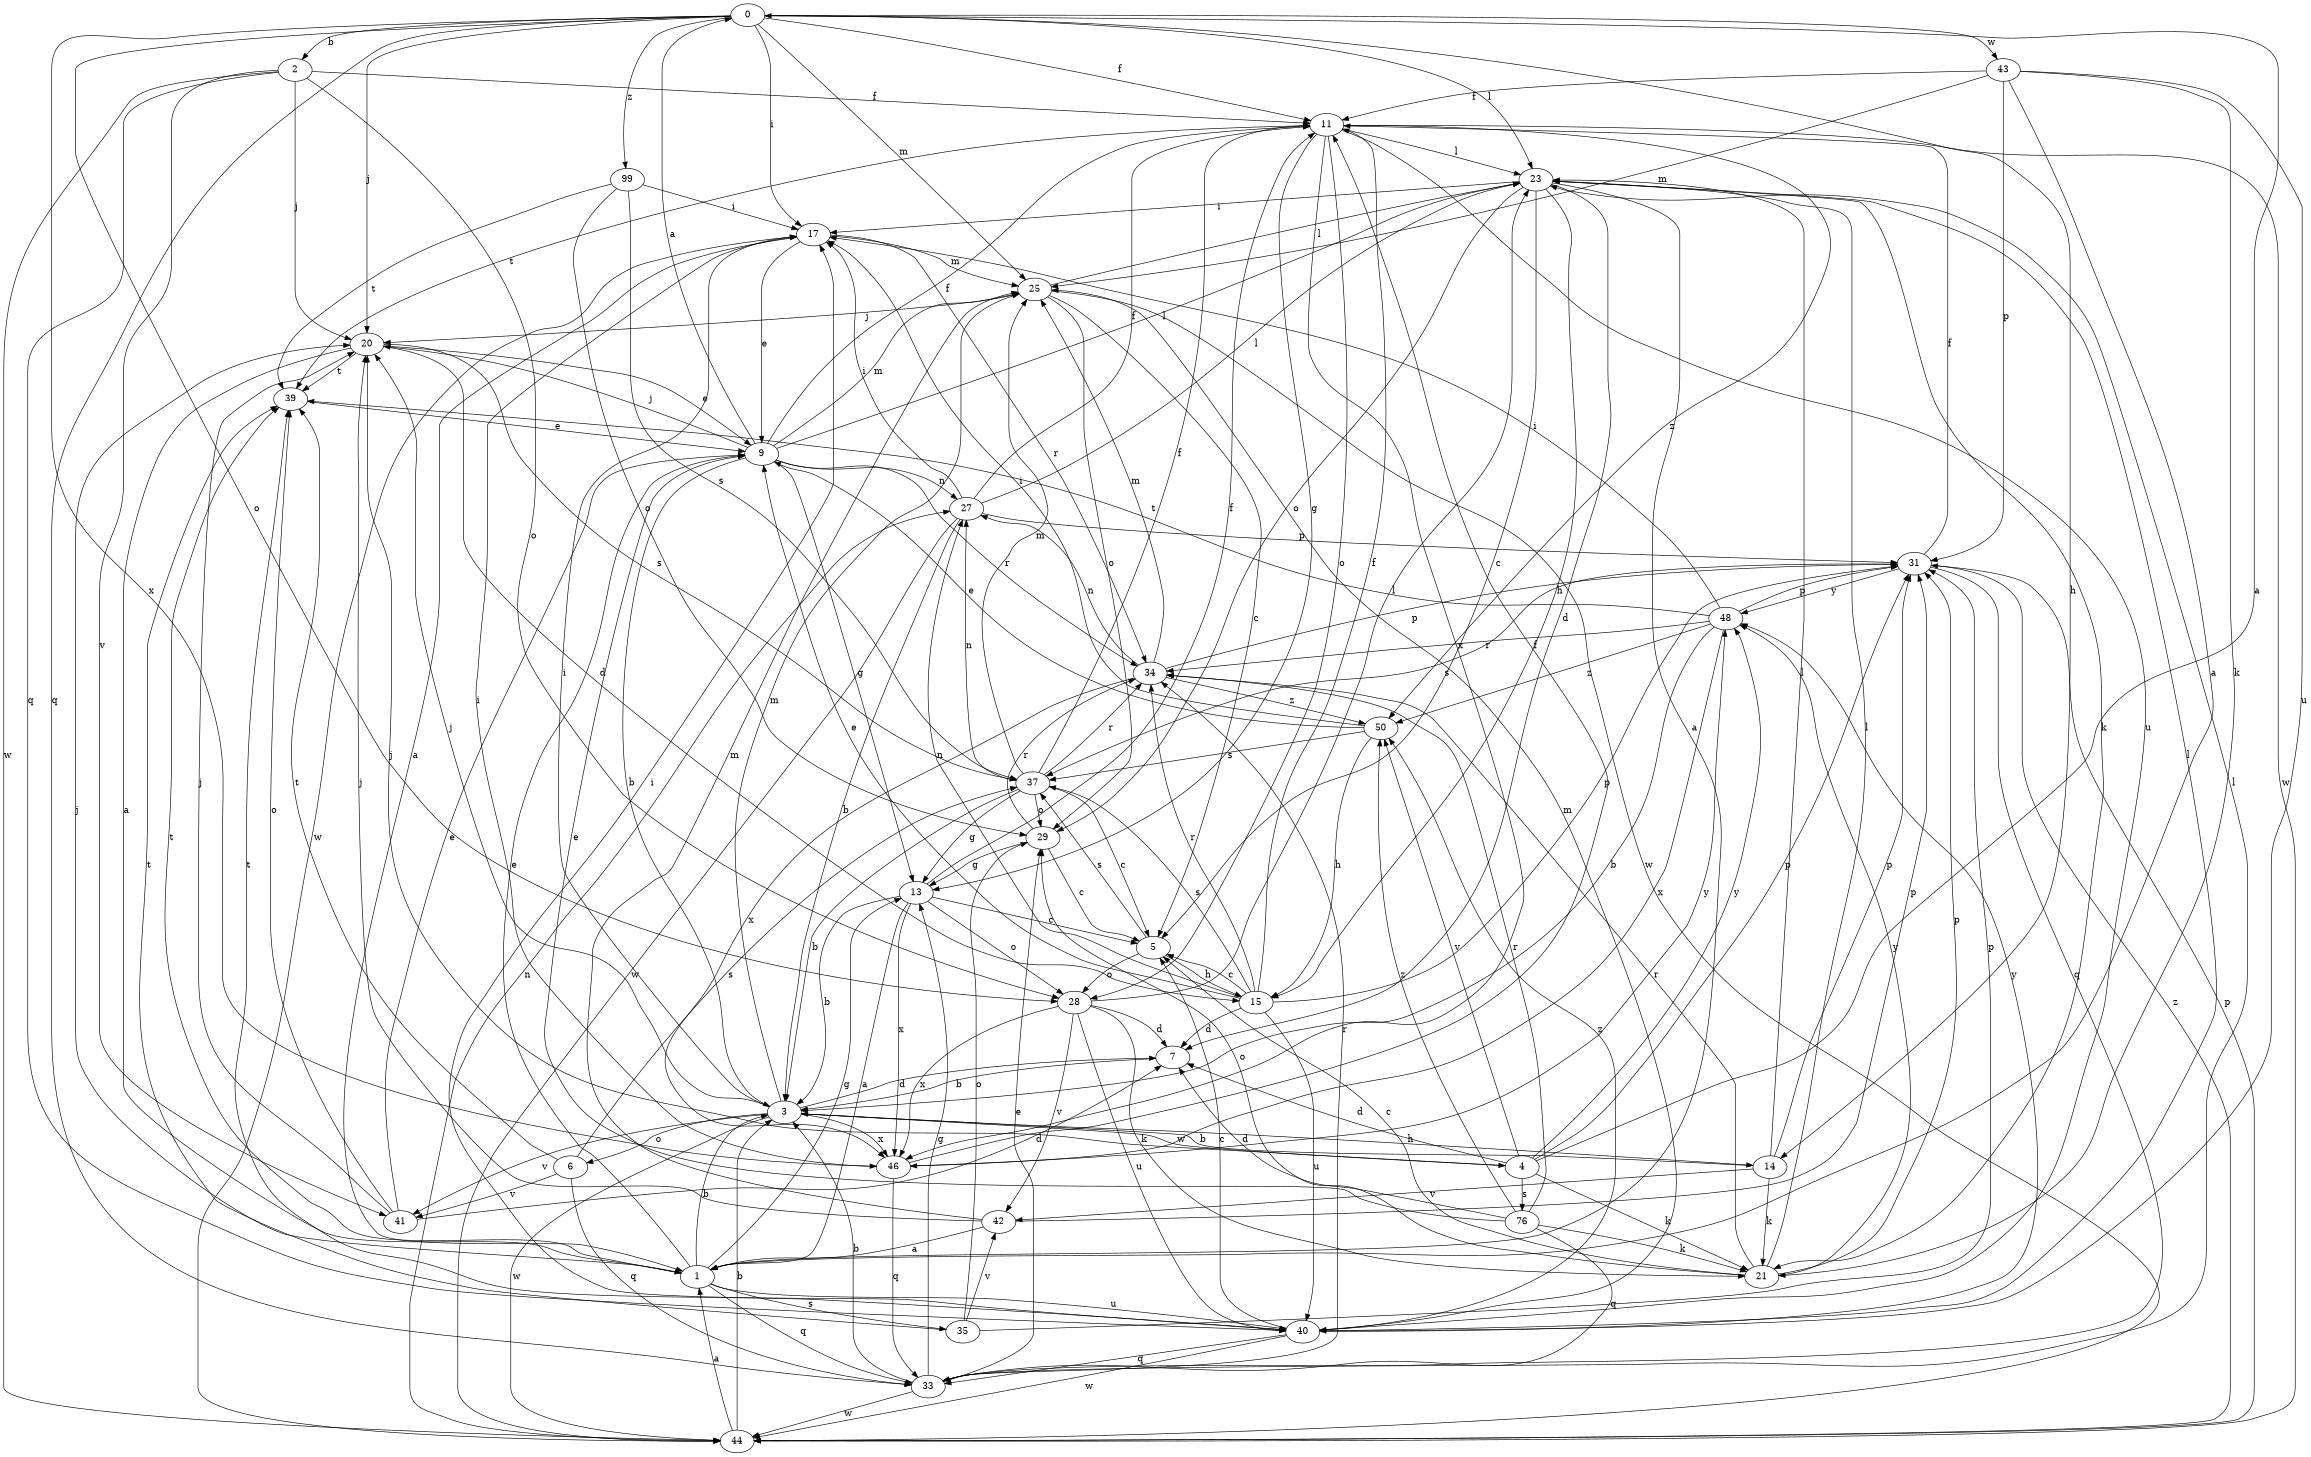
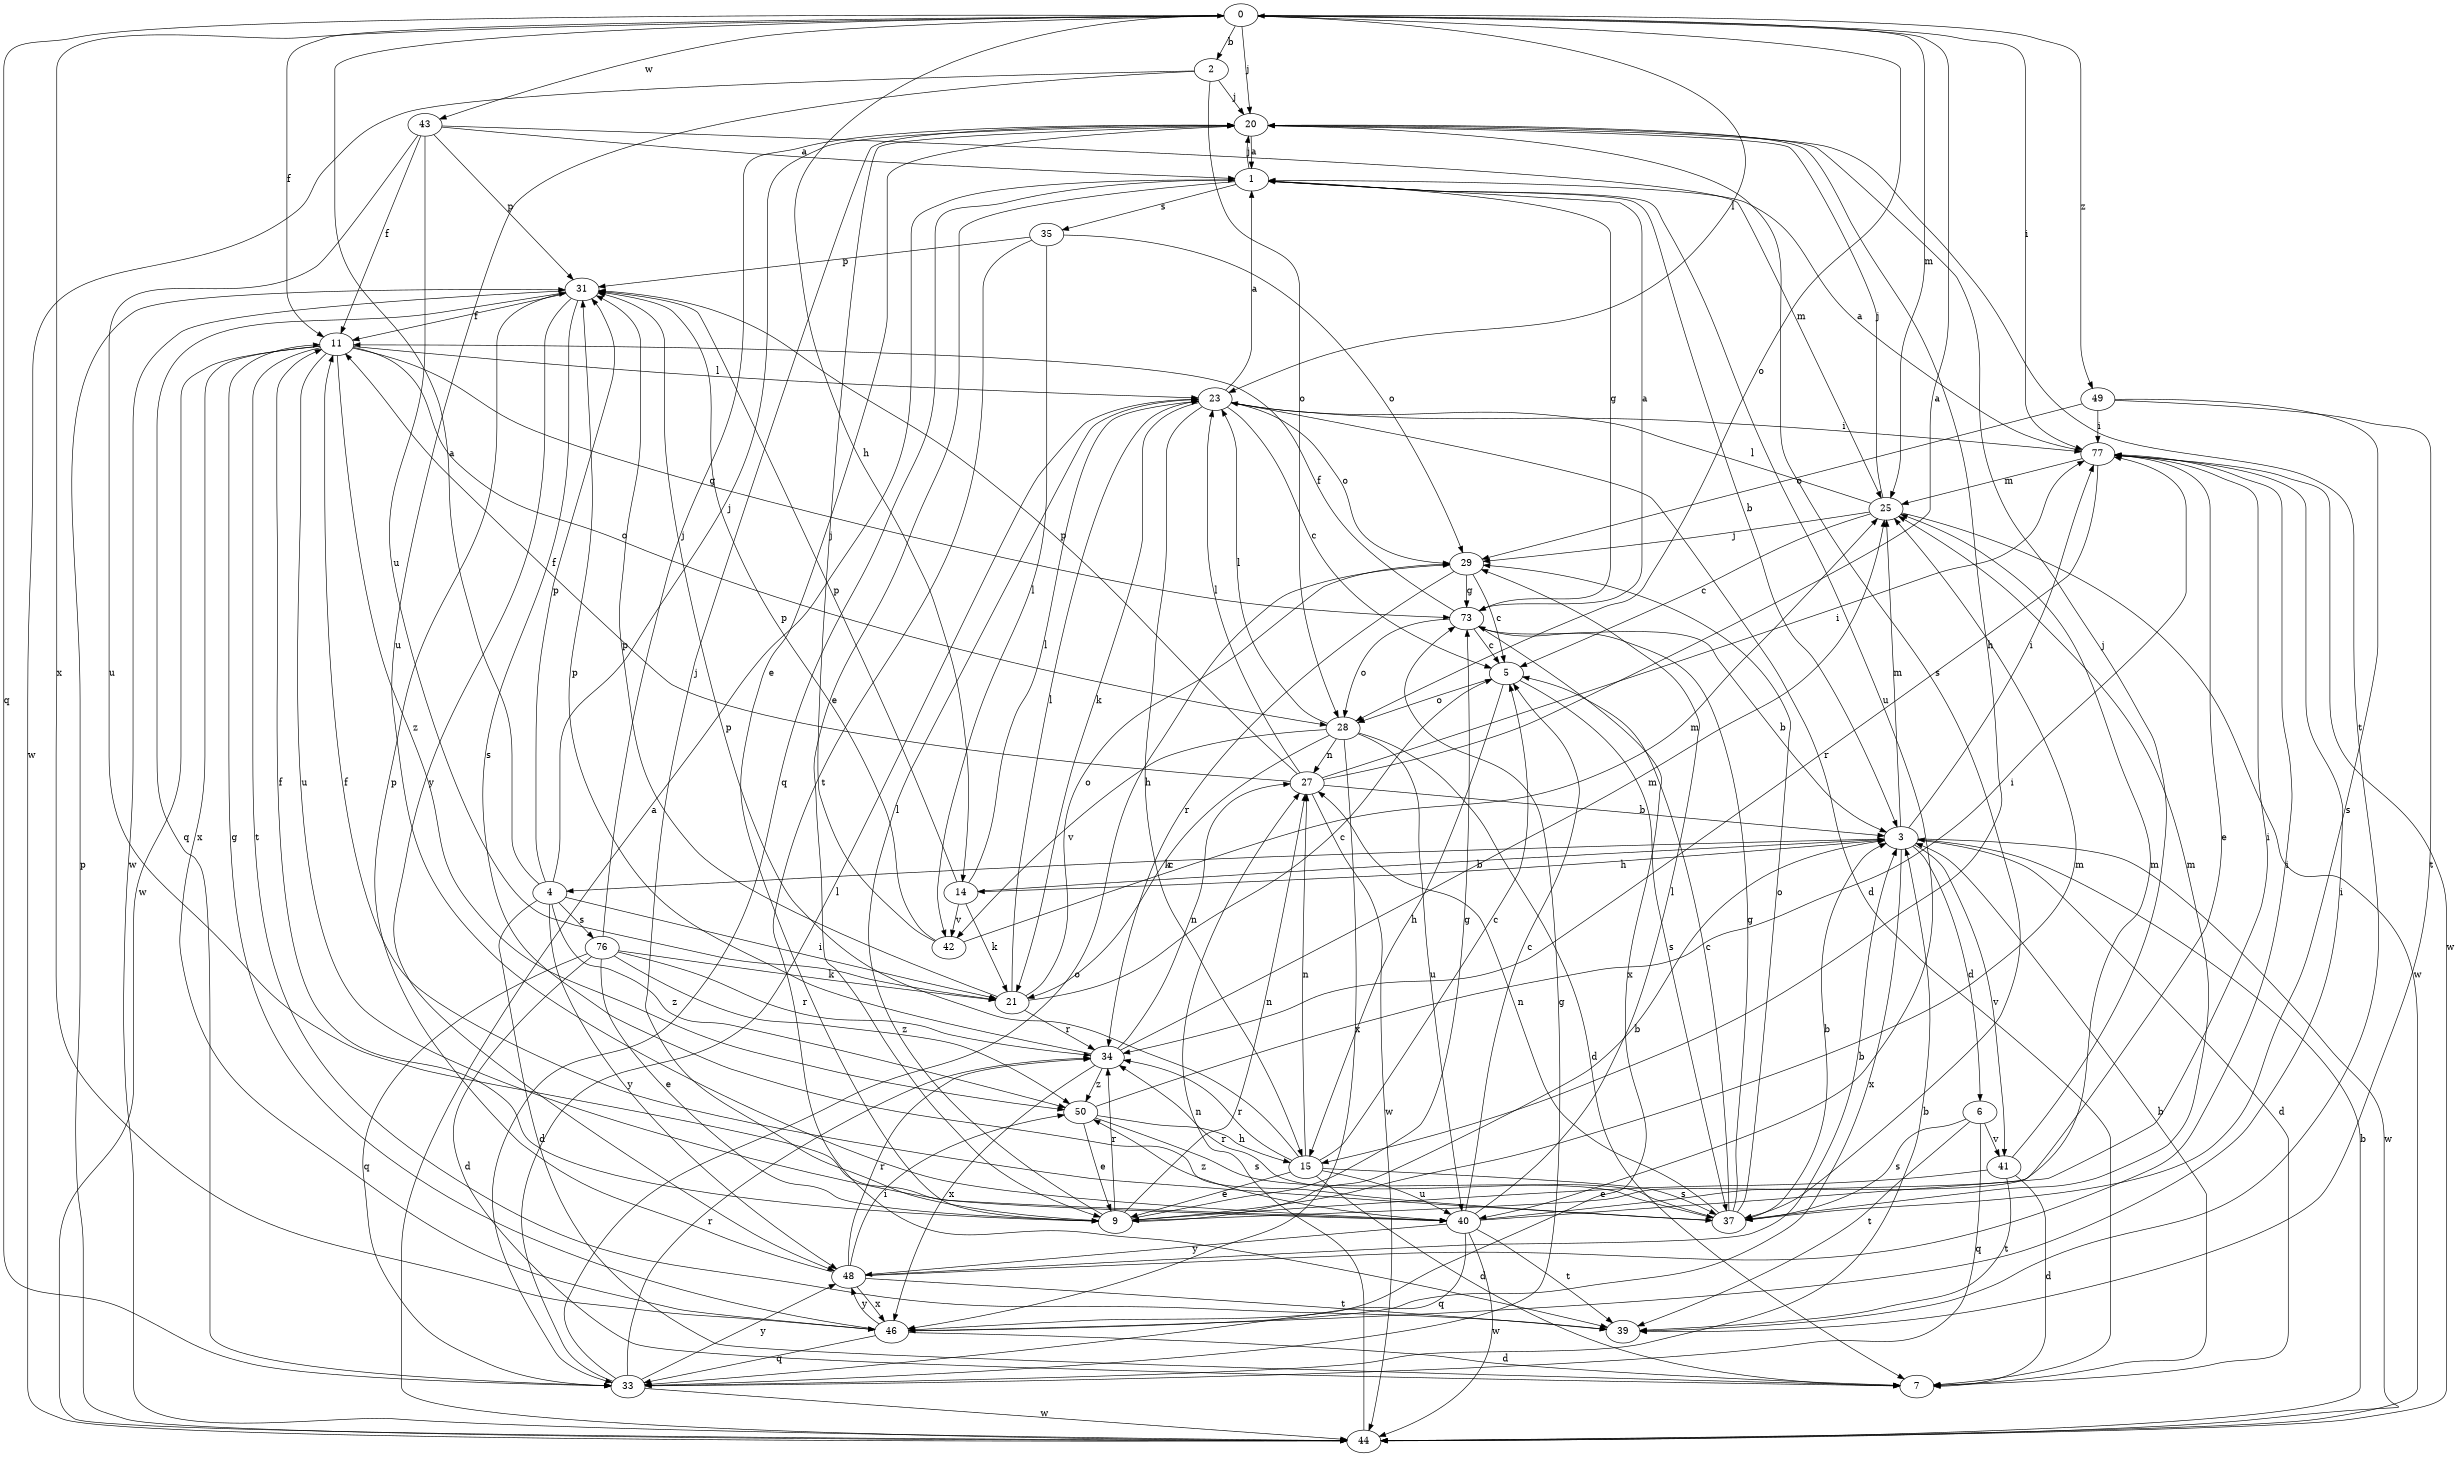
edge "2" -> "11": removed, label "f"
node "99": label "99" -> "49"
edge "9" -> "0": now "27" -> "0"
node "17": label "17" -> "77"
edge "39" -> "9": removed, label "e"
edge "15" -> "11": removed, label "f"
edge "25" -> "29": label "o" -> "j"
edge "46" -> "11": label "f" -> "g"
edge "20" -> "15": label "d" -> "h"
edge "48" -> "50": label "z" -> "i"
edge "43" -> "21": label "k" -> "u"
edge "2" -> "41": removed, label "v"
edge "2" -> "40": label "q" -> "u"
edge "28" -> "27": added, label "n"
edge "3" -> "20": now "76" -> "20"
edge "41" -> "39": label "o" -> "t"
node "13": label "13" -> "73"
edge "40" -> "23": now "40" -> "29"
edge "4" -> "50": label "v" -> "z"
edge "21" -> "48": now "33" -> "48"
edge "31" -> "44": label "z" -> "w"
edge "1" -> "39": removed, label "t"
edge "33" -> "29": label "e" -> "o"
edge "3" -> "6": label "o" -> "d"
edge "3" -> "4": label "w" -> "c"
edge "4" -> "21": label "k" -> "i"
edge "42" -> "1": removed, label "a"
edge "35" -> "42": label "v" -> "l"
edge "46" -> "7": added, label "d"
